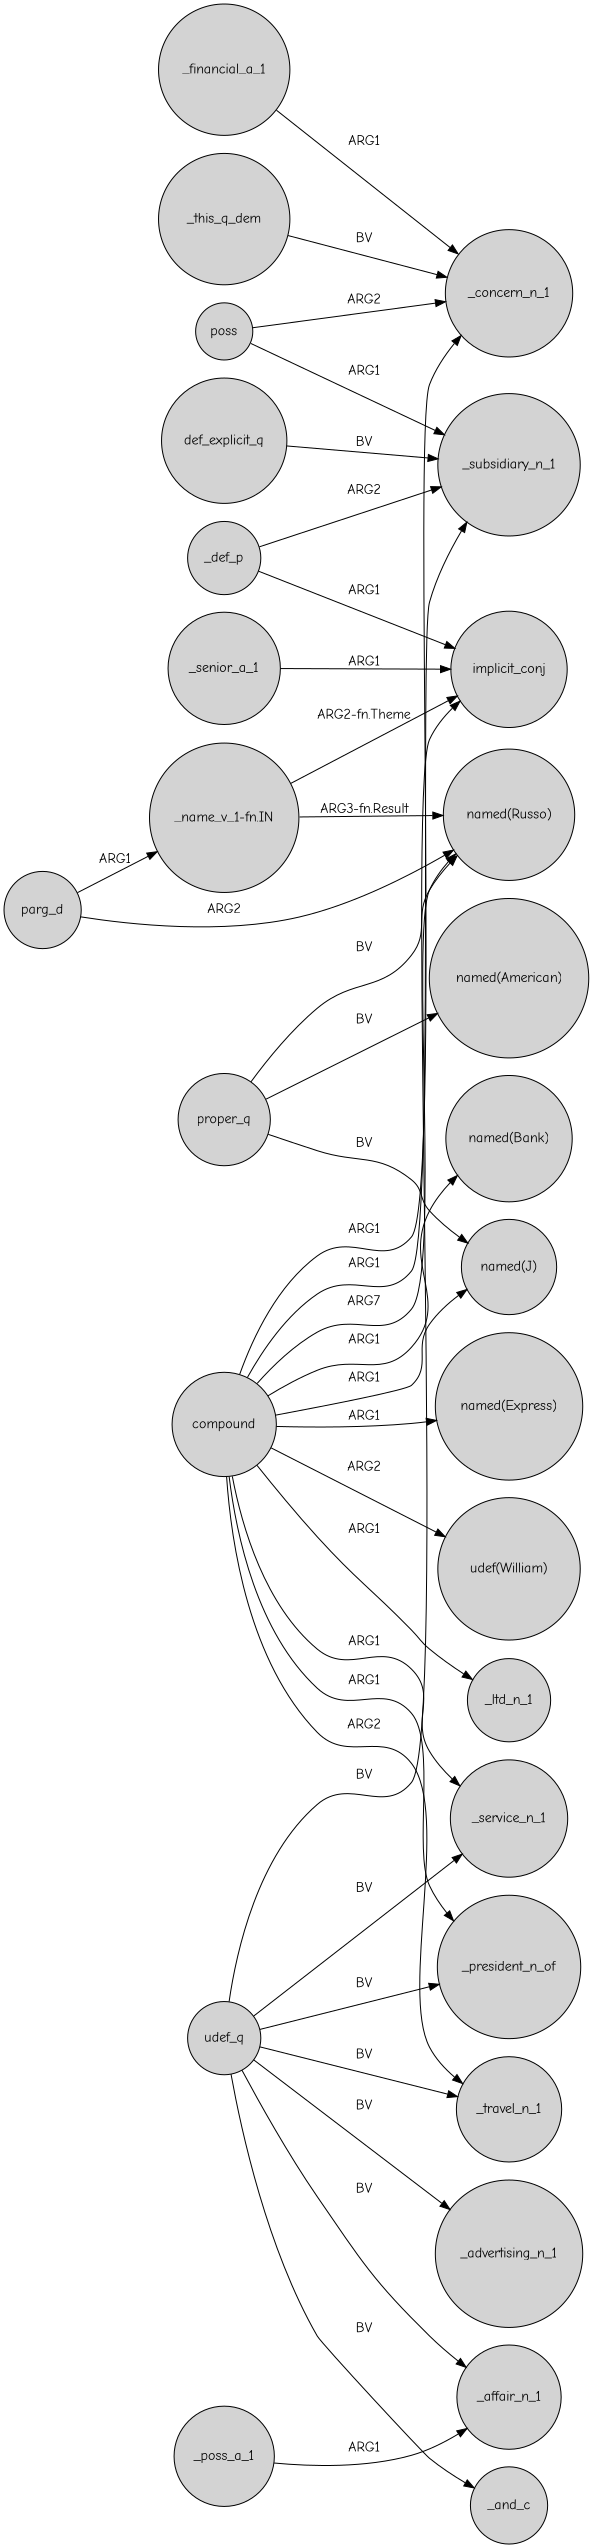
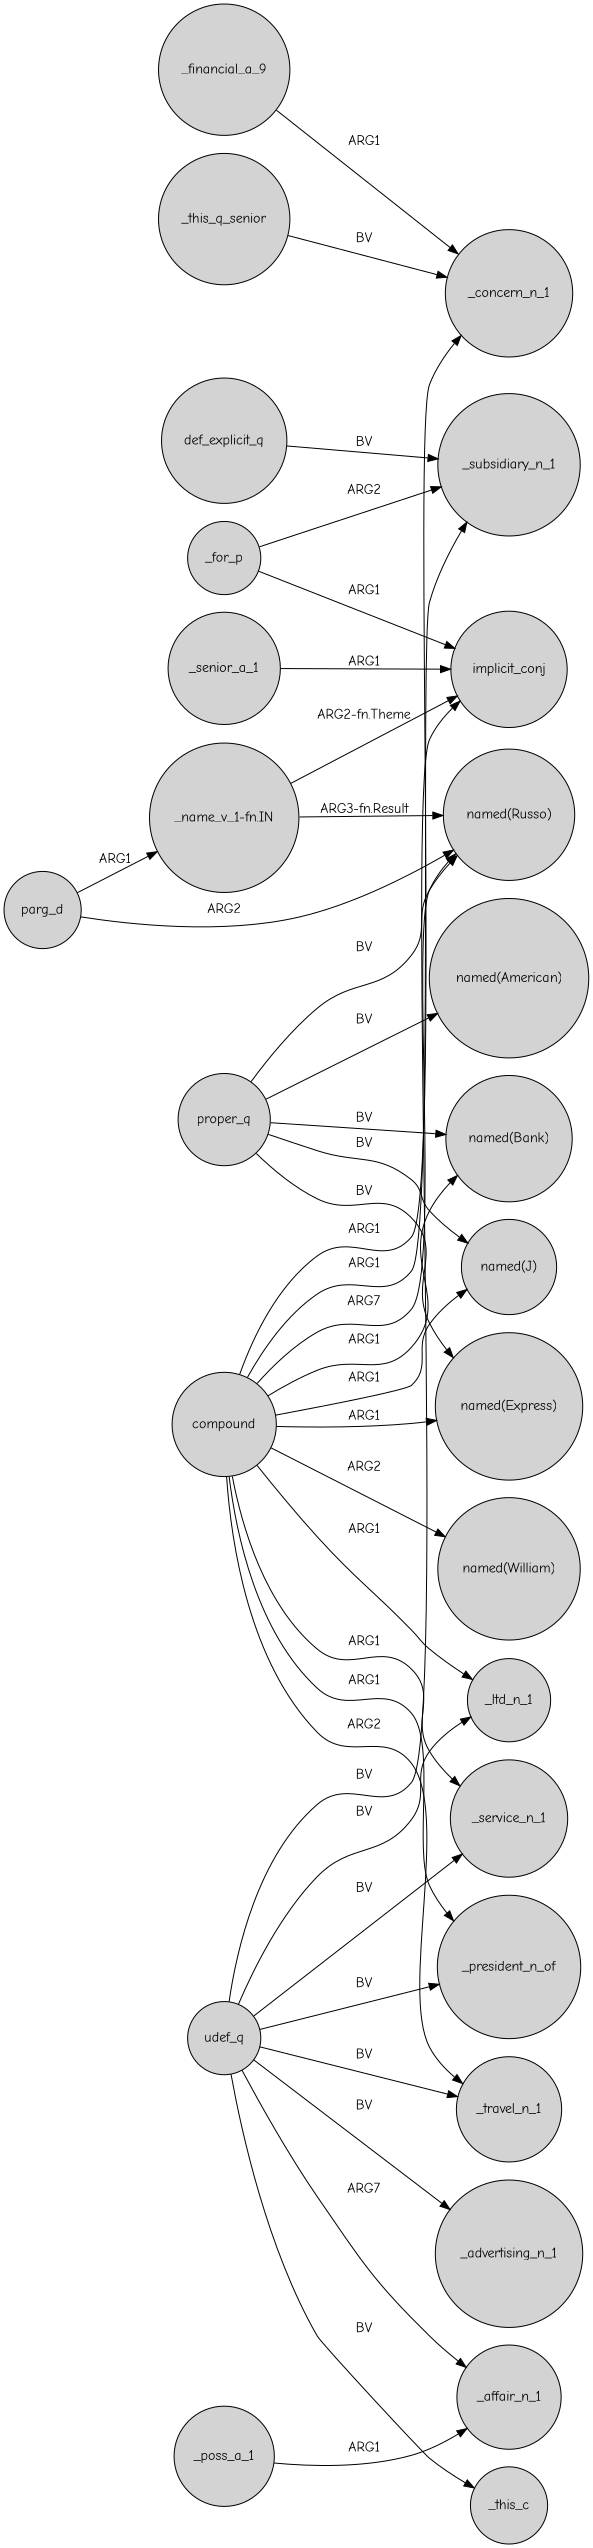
node "_financial_a_1": label "_financial_a_1" -> "_financial_a_9"
node "_this_q_dem": label "_this_q_dem" -> "_this_q_senior"
node "poss": removed
node "_def_p": label "_def_p" -> "_for_p"
edge "proper_q" -> "named(Bank)": added, label "BV"
edge "proper_q" -> "named(Express)": added, label "BV"
node "udef(William)": label "udef(William)" -> "named(William)"
edge "udef_q" -> "_ltd_n_1": added, label "BV"
edge "udef_q" -> "_affair_n_1": label "BV" -> "ARG7"
node "_and_c": label "_and_c" -> "_this_c"
